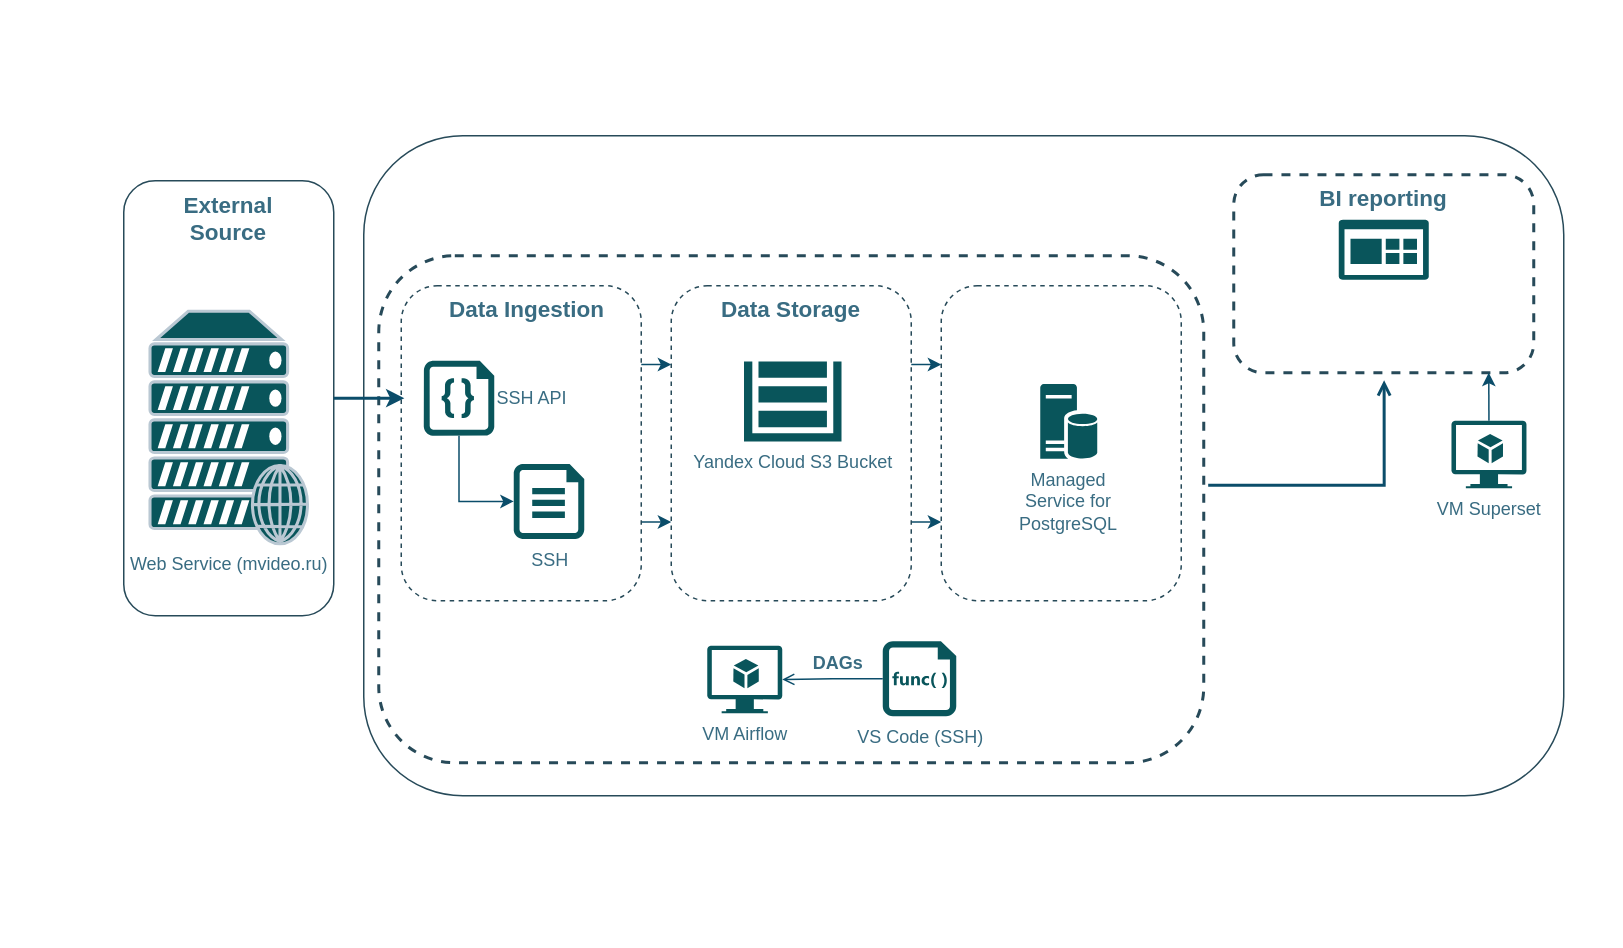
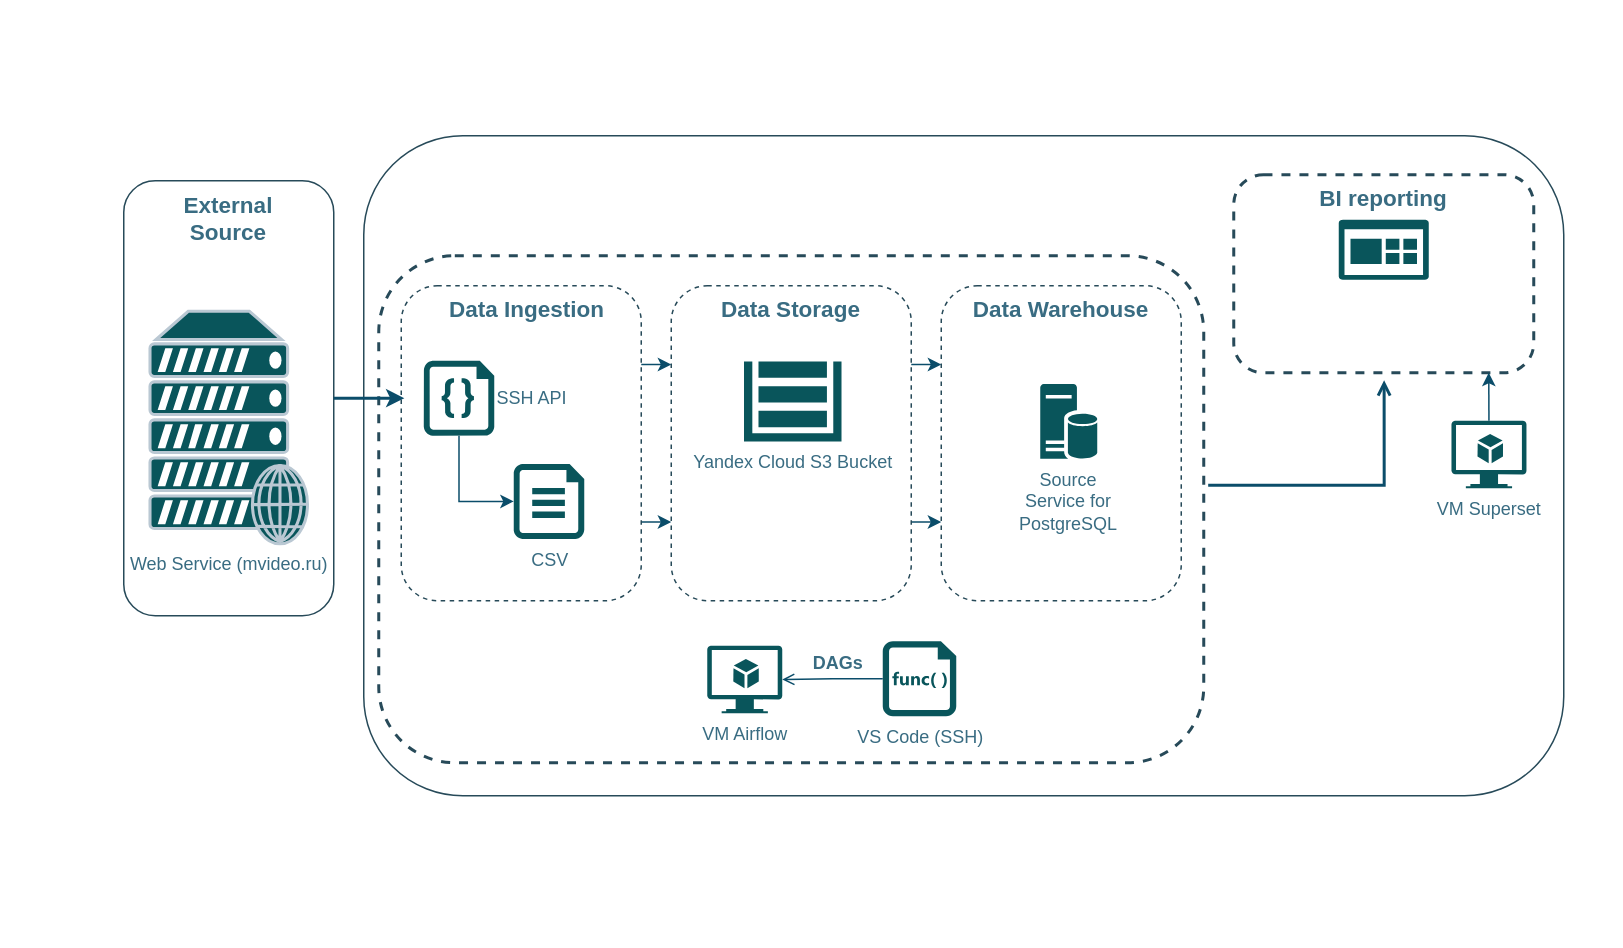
node "Data Warehouse": added
node "Managed Service for PostgreSQL": label "Managed Service for PostgreSQL" -> "Source Service for PostgreSQL"
node "SSH": label "SSH" -> "CSV"
